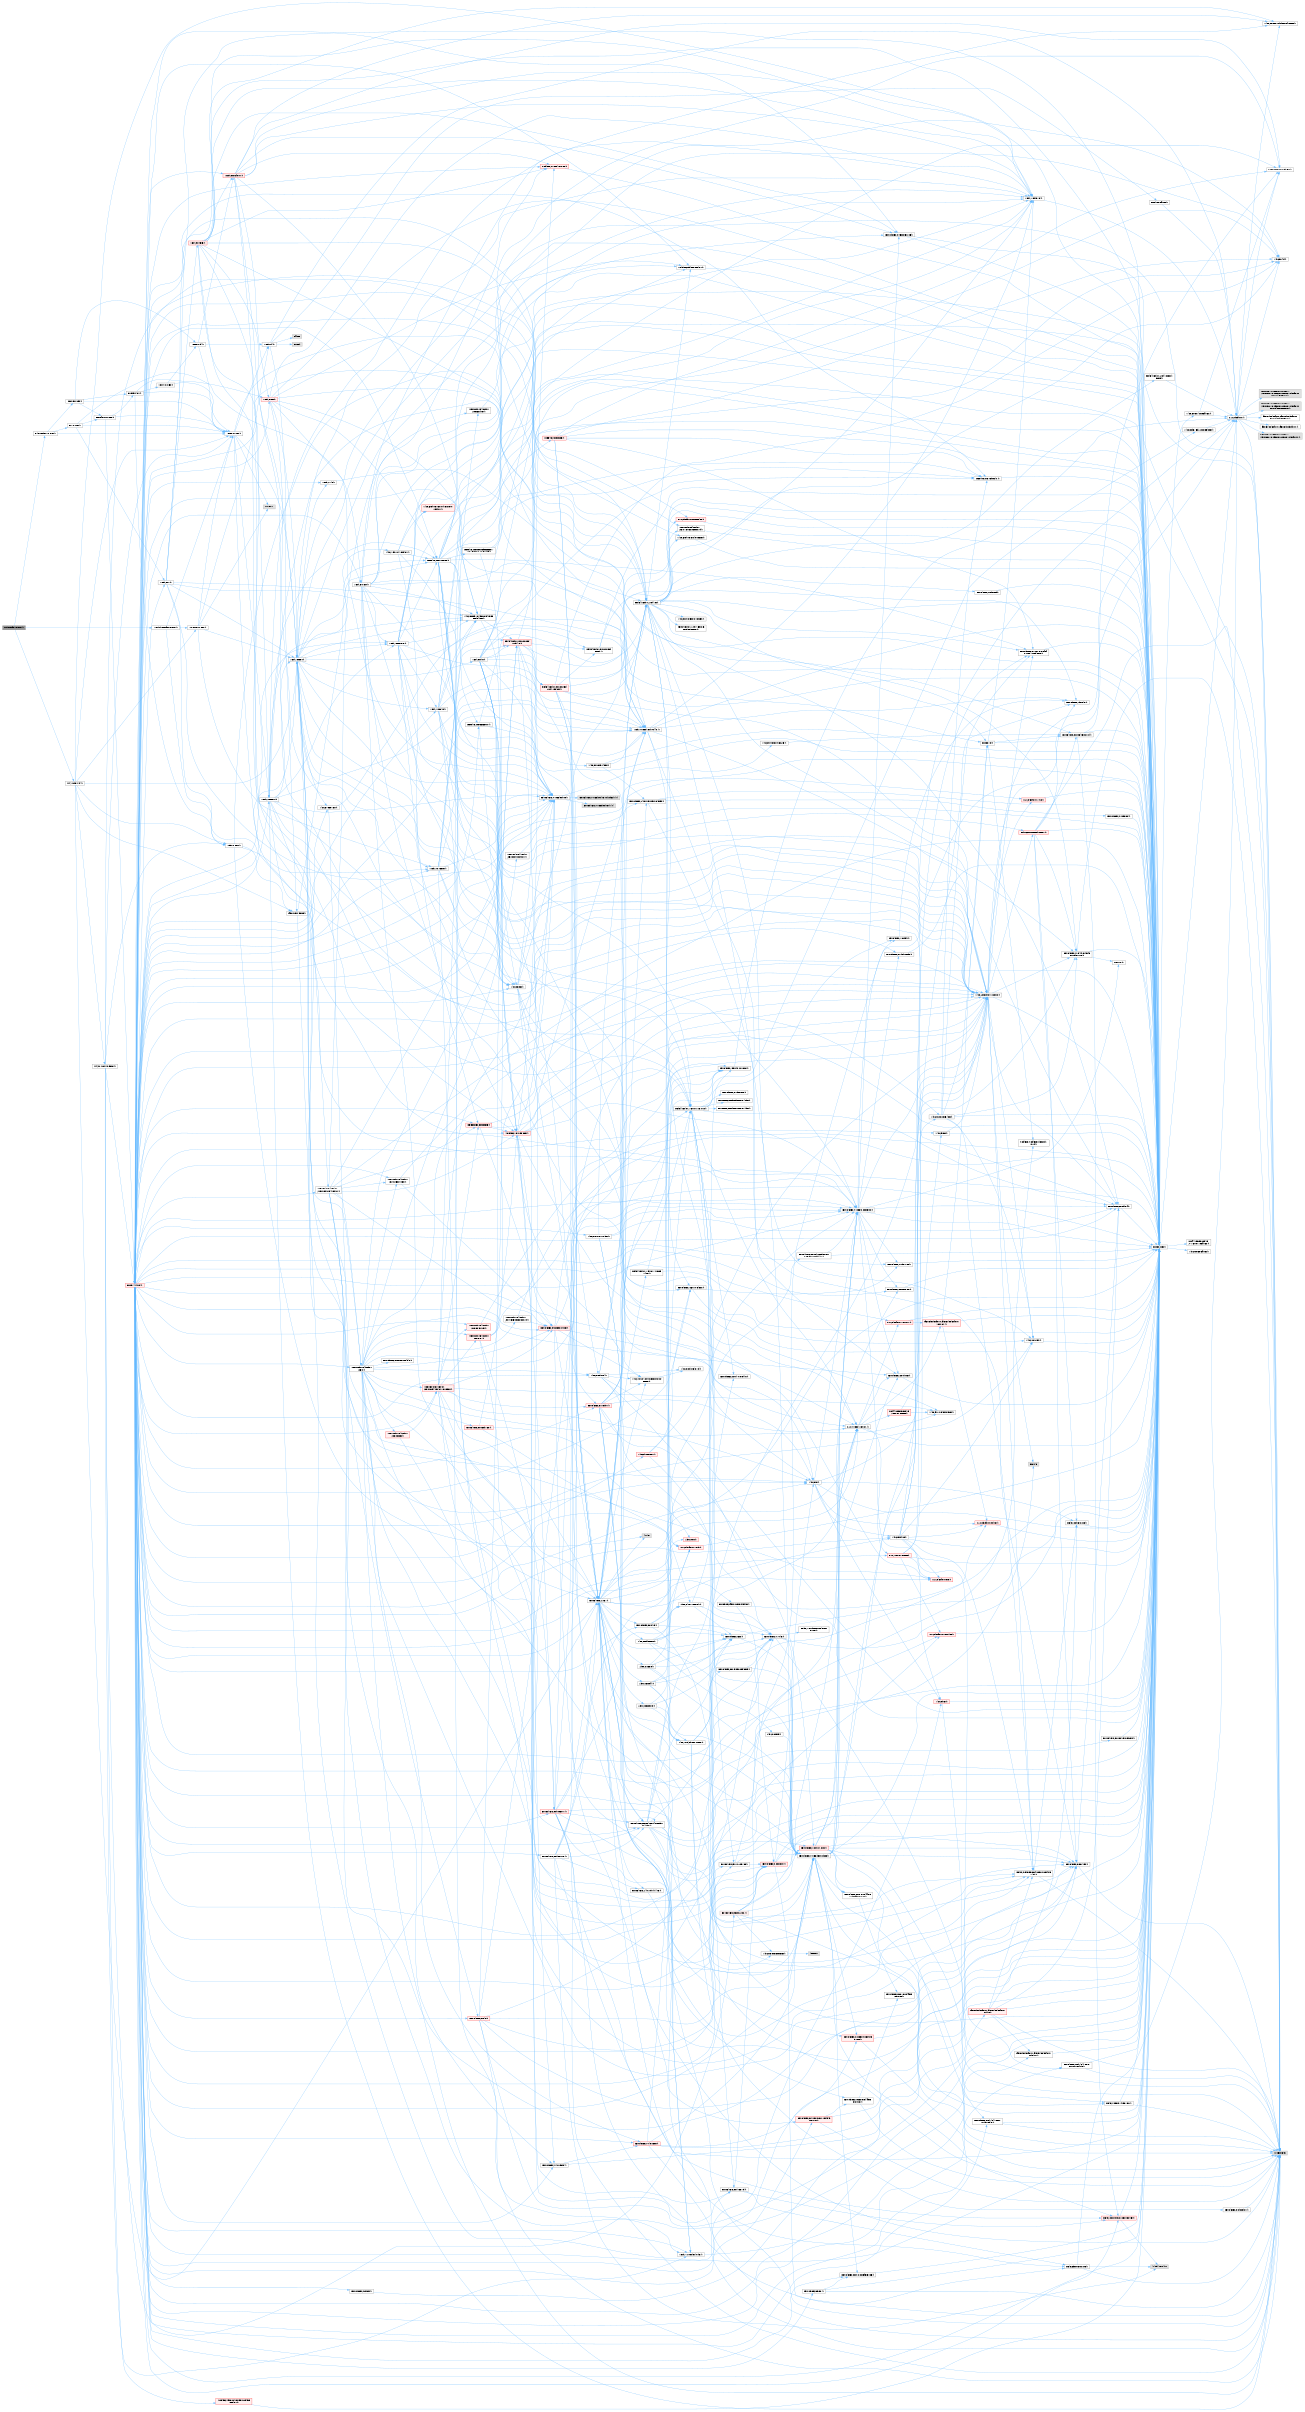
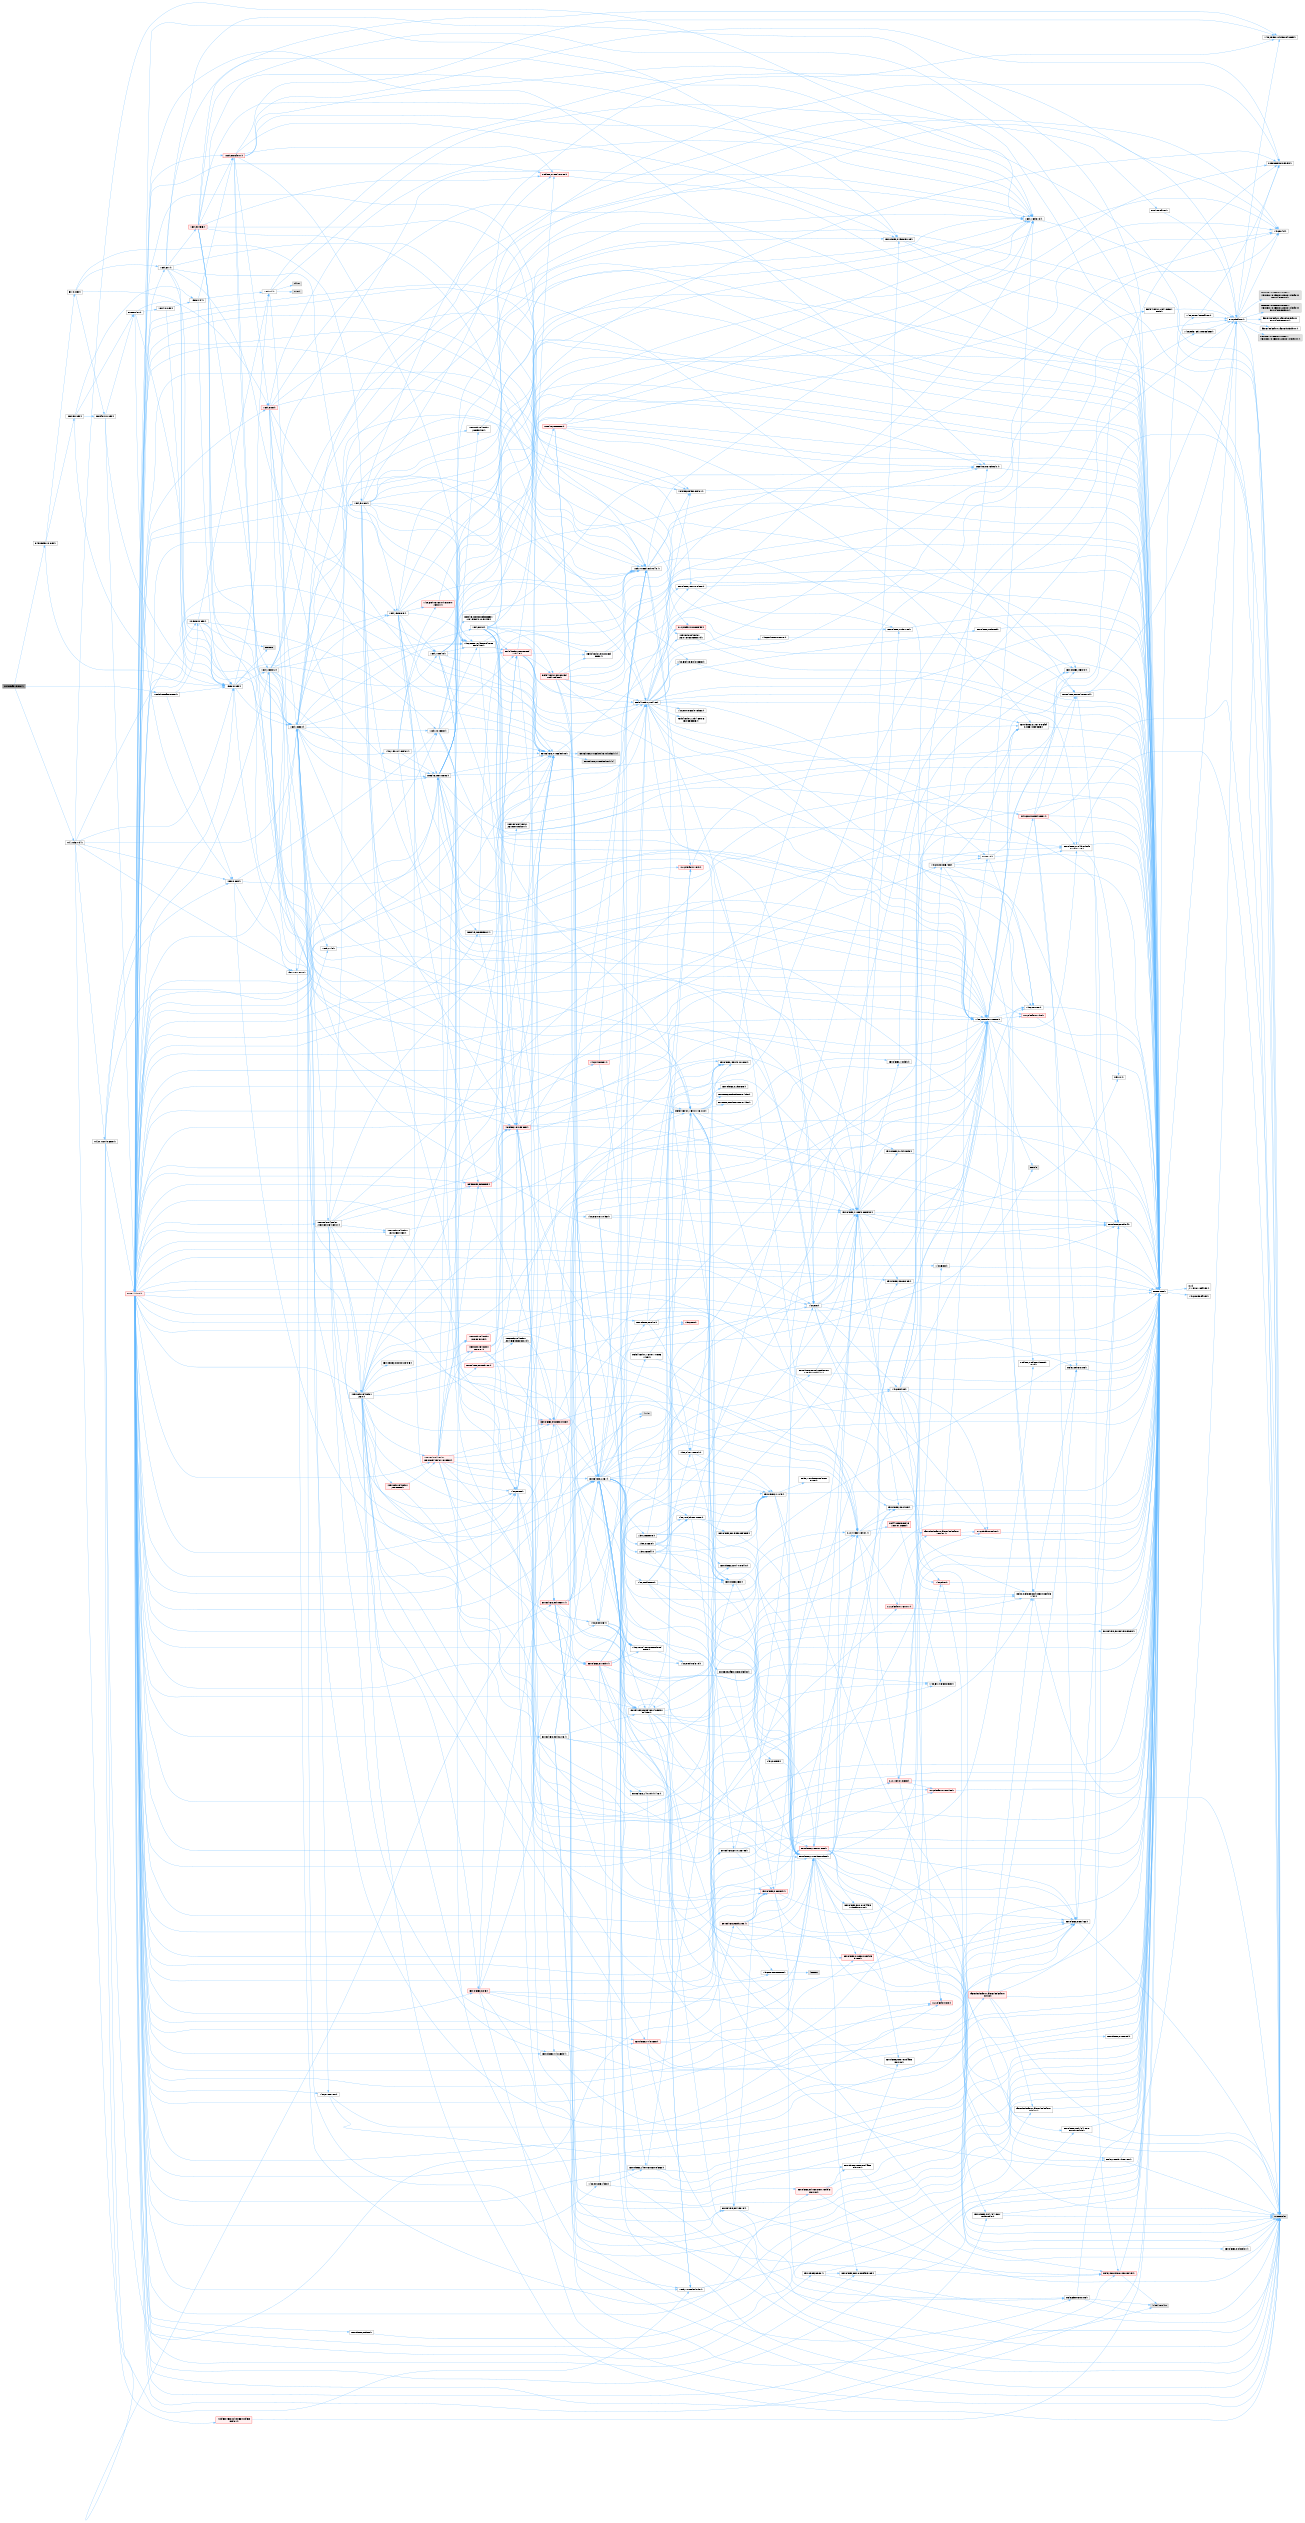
node "ProfilingDebugging /UMemoryDefines.h": label "ProfilingDebugging /UMemoryDefines.h" -> "Fwd /UMemoryDefines.h"
edge "Misc/Timespan.h" -> "Templates/IsEnumClass.h": now "Misc/Timespan.h" -> "Math/UnrealMathUtility.h"
